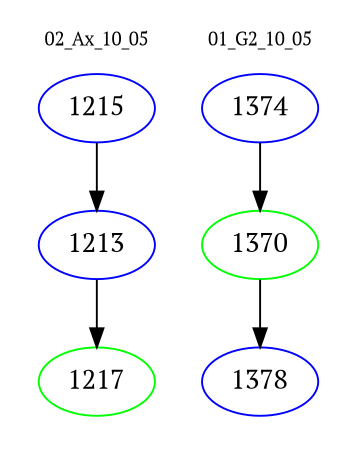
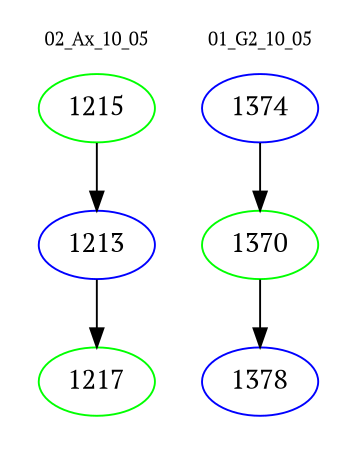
node "1215": color blue -> green
